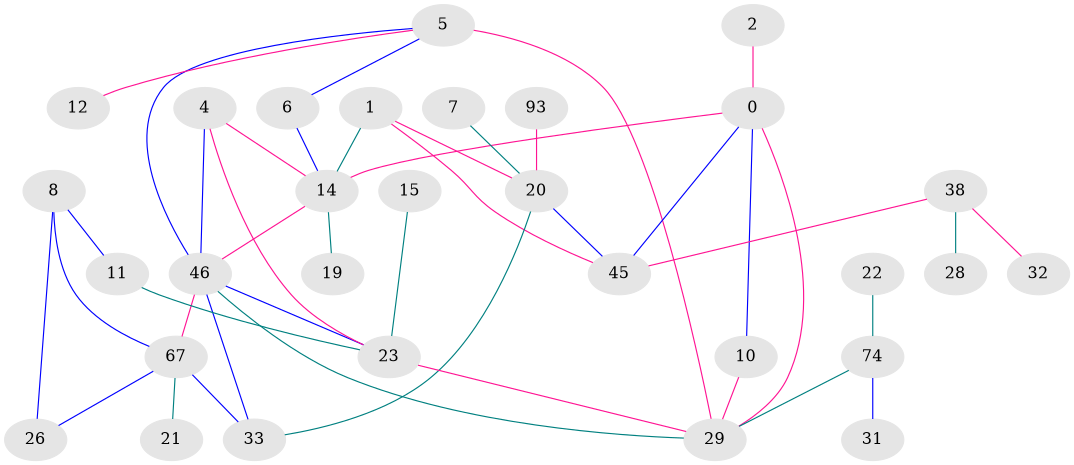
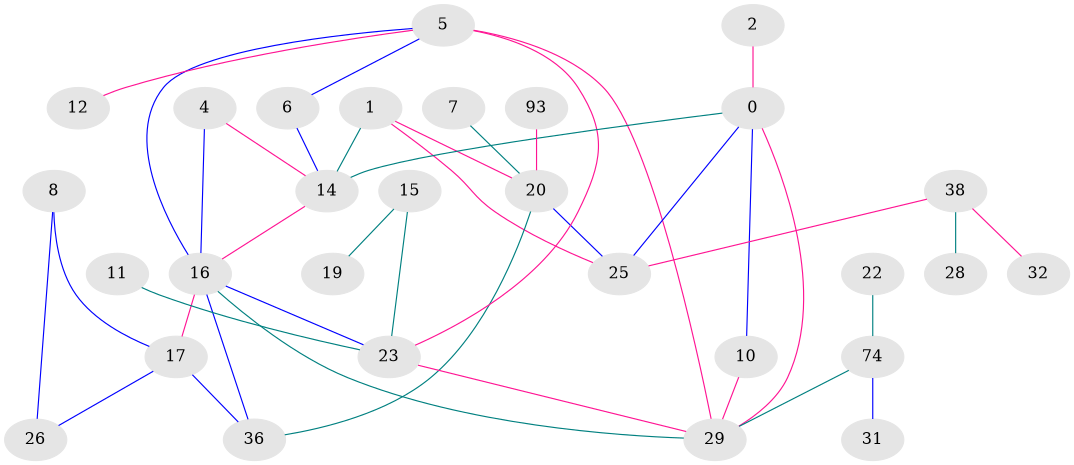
edge "0" -- "14": color deeppink -> teal
edge "8" -- "11": removed
edge "14" -- "19": now "15" -- "19"
edge "4" -- "23": now "5" -- "23"
node "46": label "46" -> "16"
node "45": label "45" -> "25"
node "67": label "67" -> "17"
node "21": removed
node "33": label "33" -> "36"
